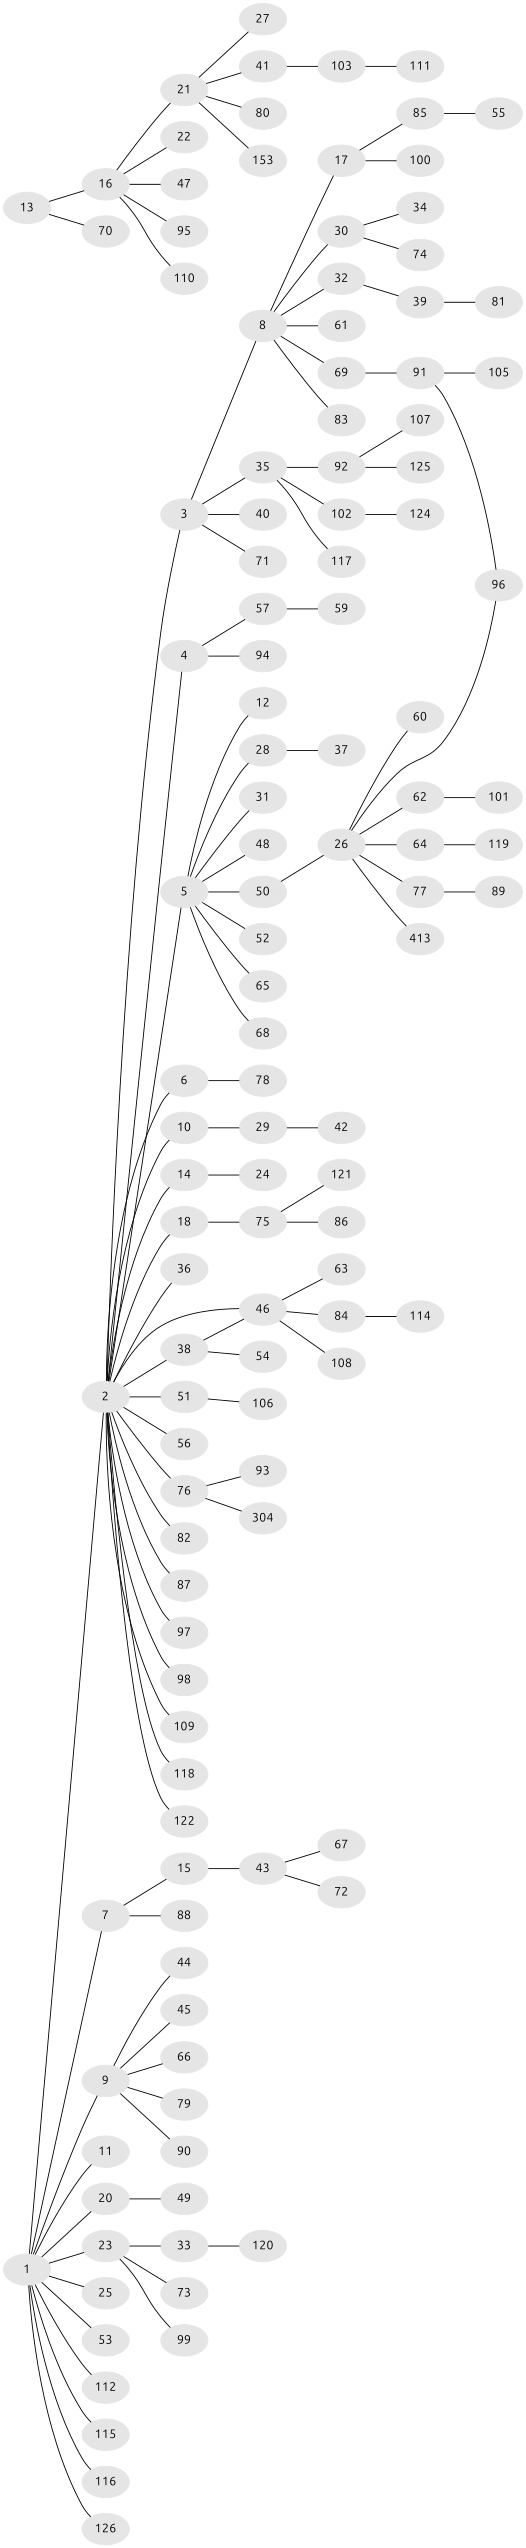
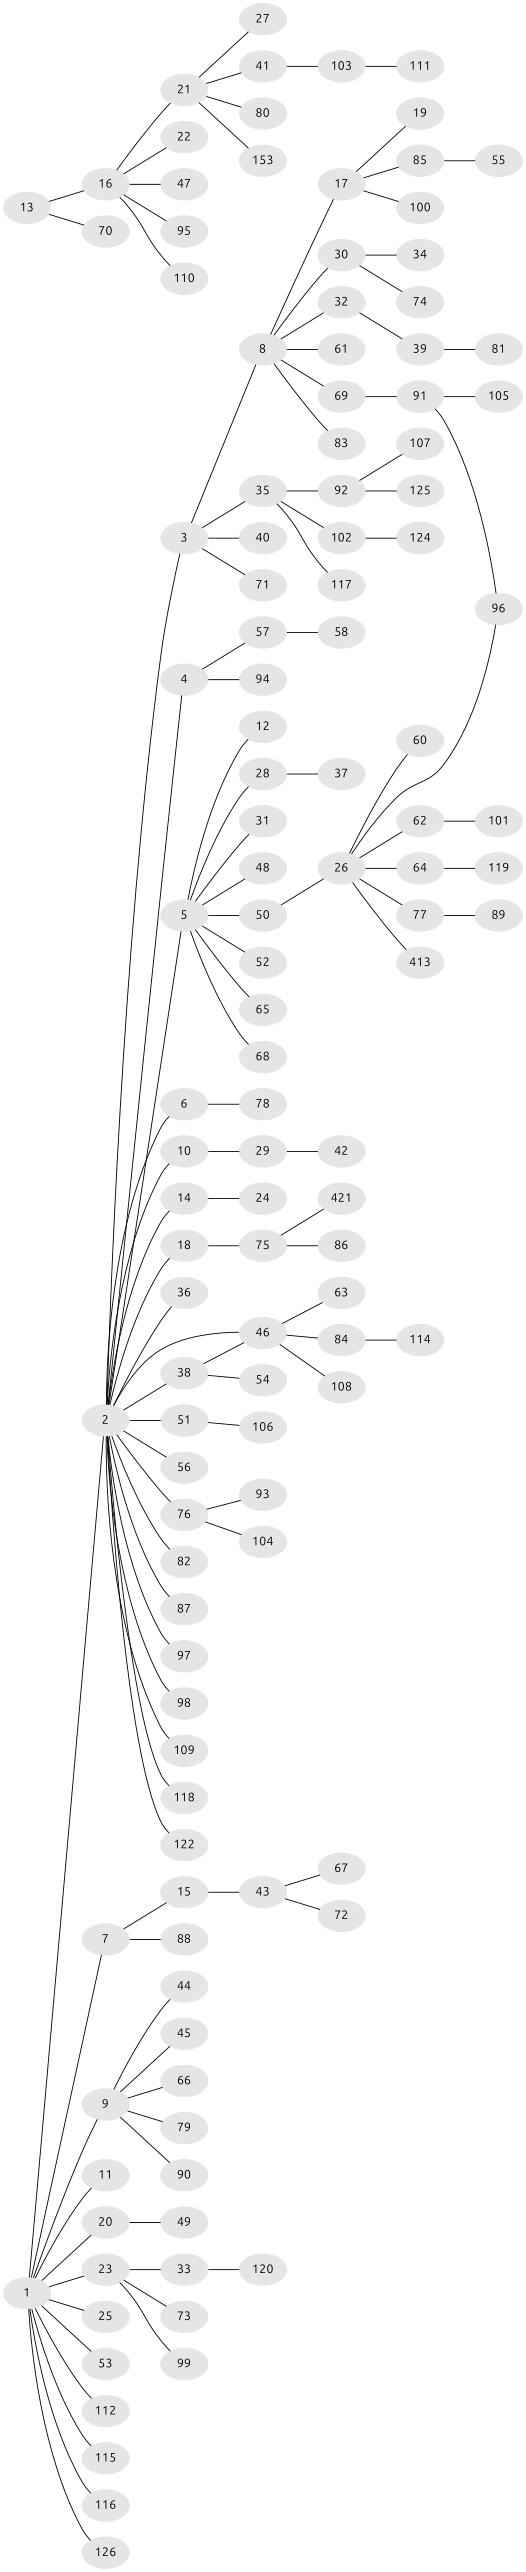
node "19": added
node "59": label "59" -> "58"
node "121": label "121" -> "421"
node "304": label "304" -> "104"
